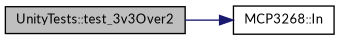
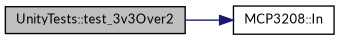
node "MCP3268::In": label "MCP3268::In" -> "MCP3208::In"
